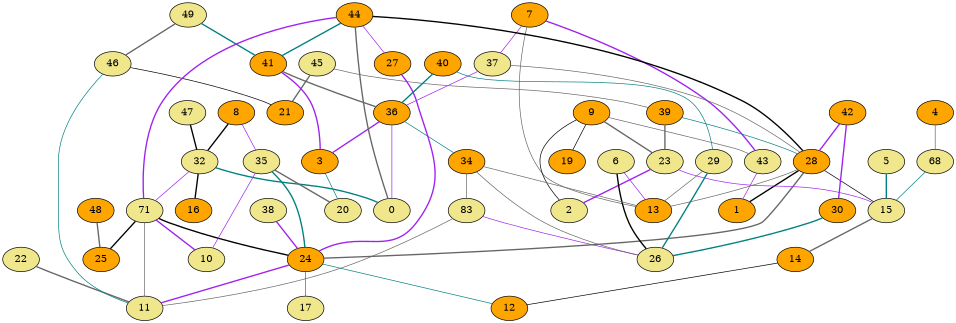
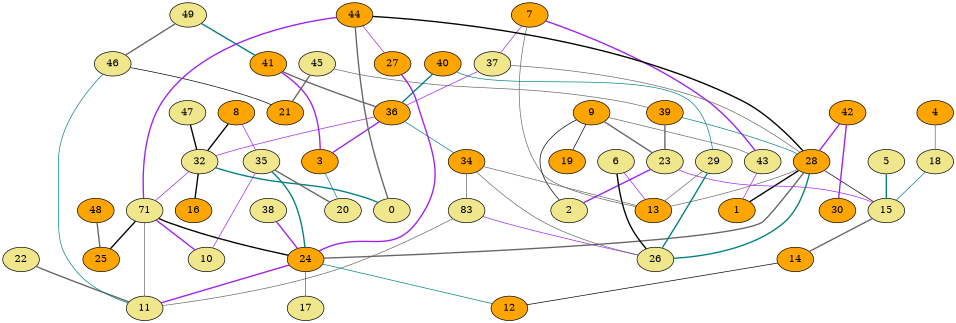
edge "44" -- "41": removed
edge "36" -- "0": now "36" -- "32"
node "68": label "68" -> "18"
edge "30" -- "26": now "28" -- "26"
